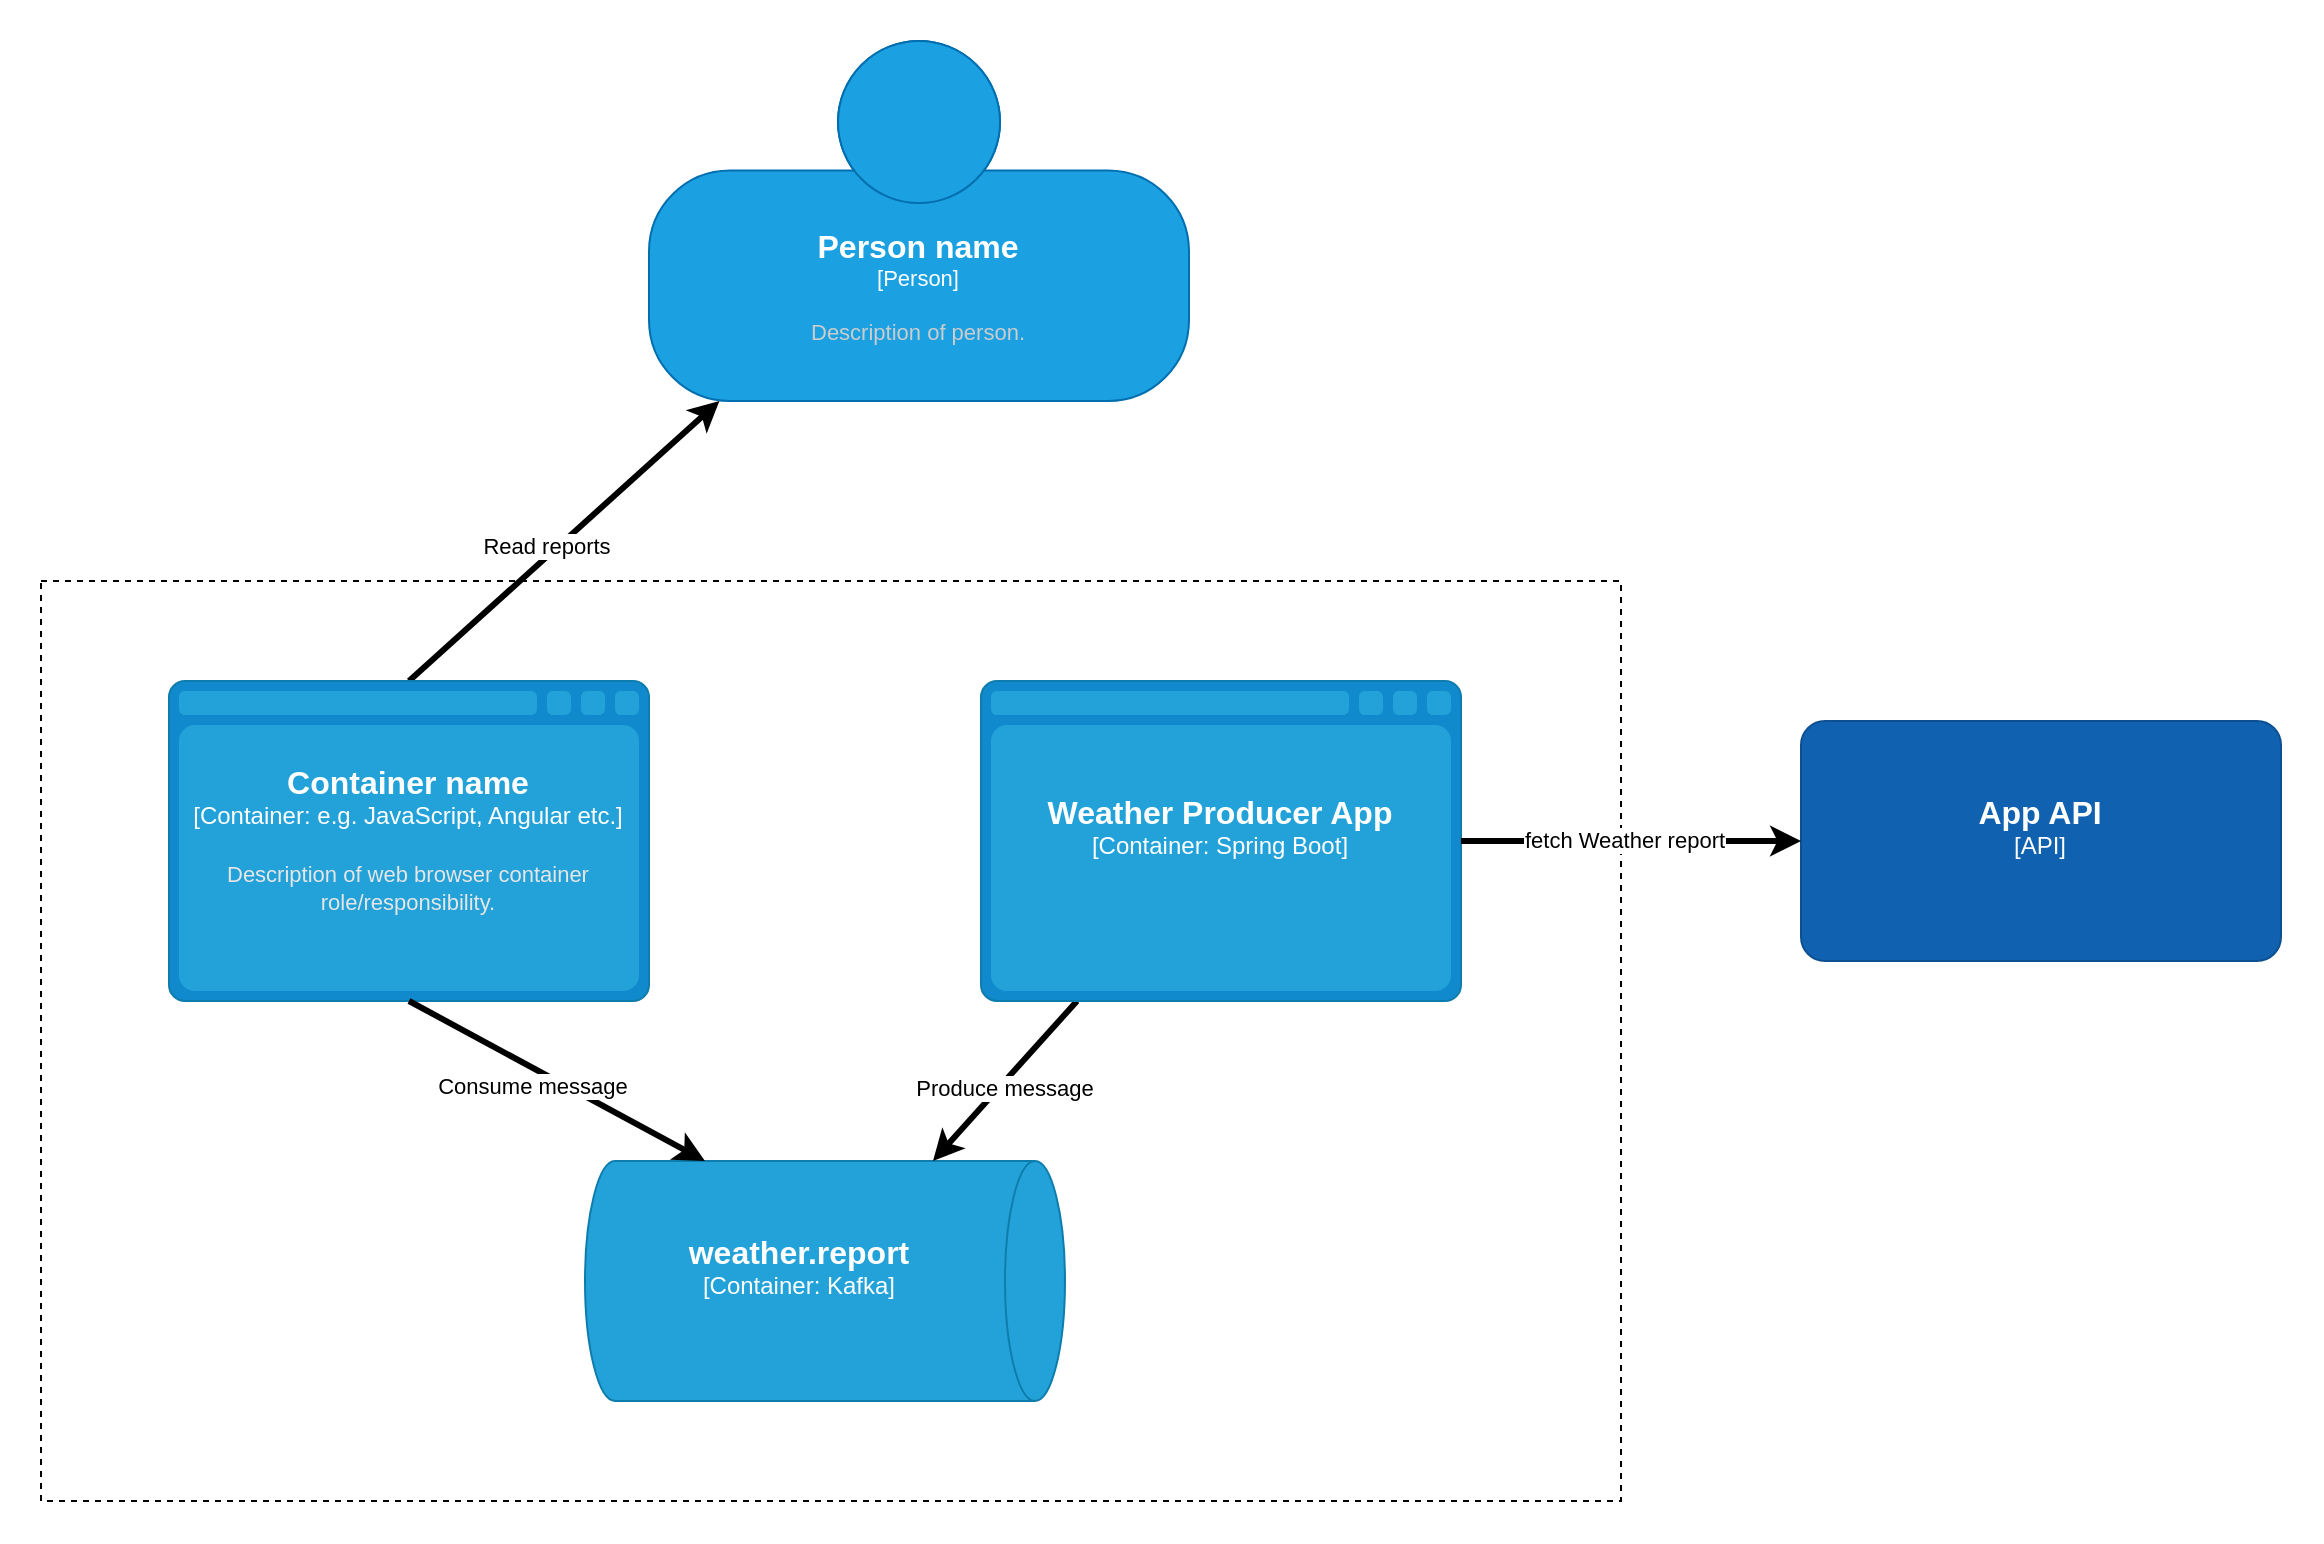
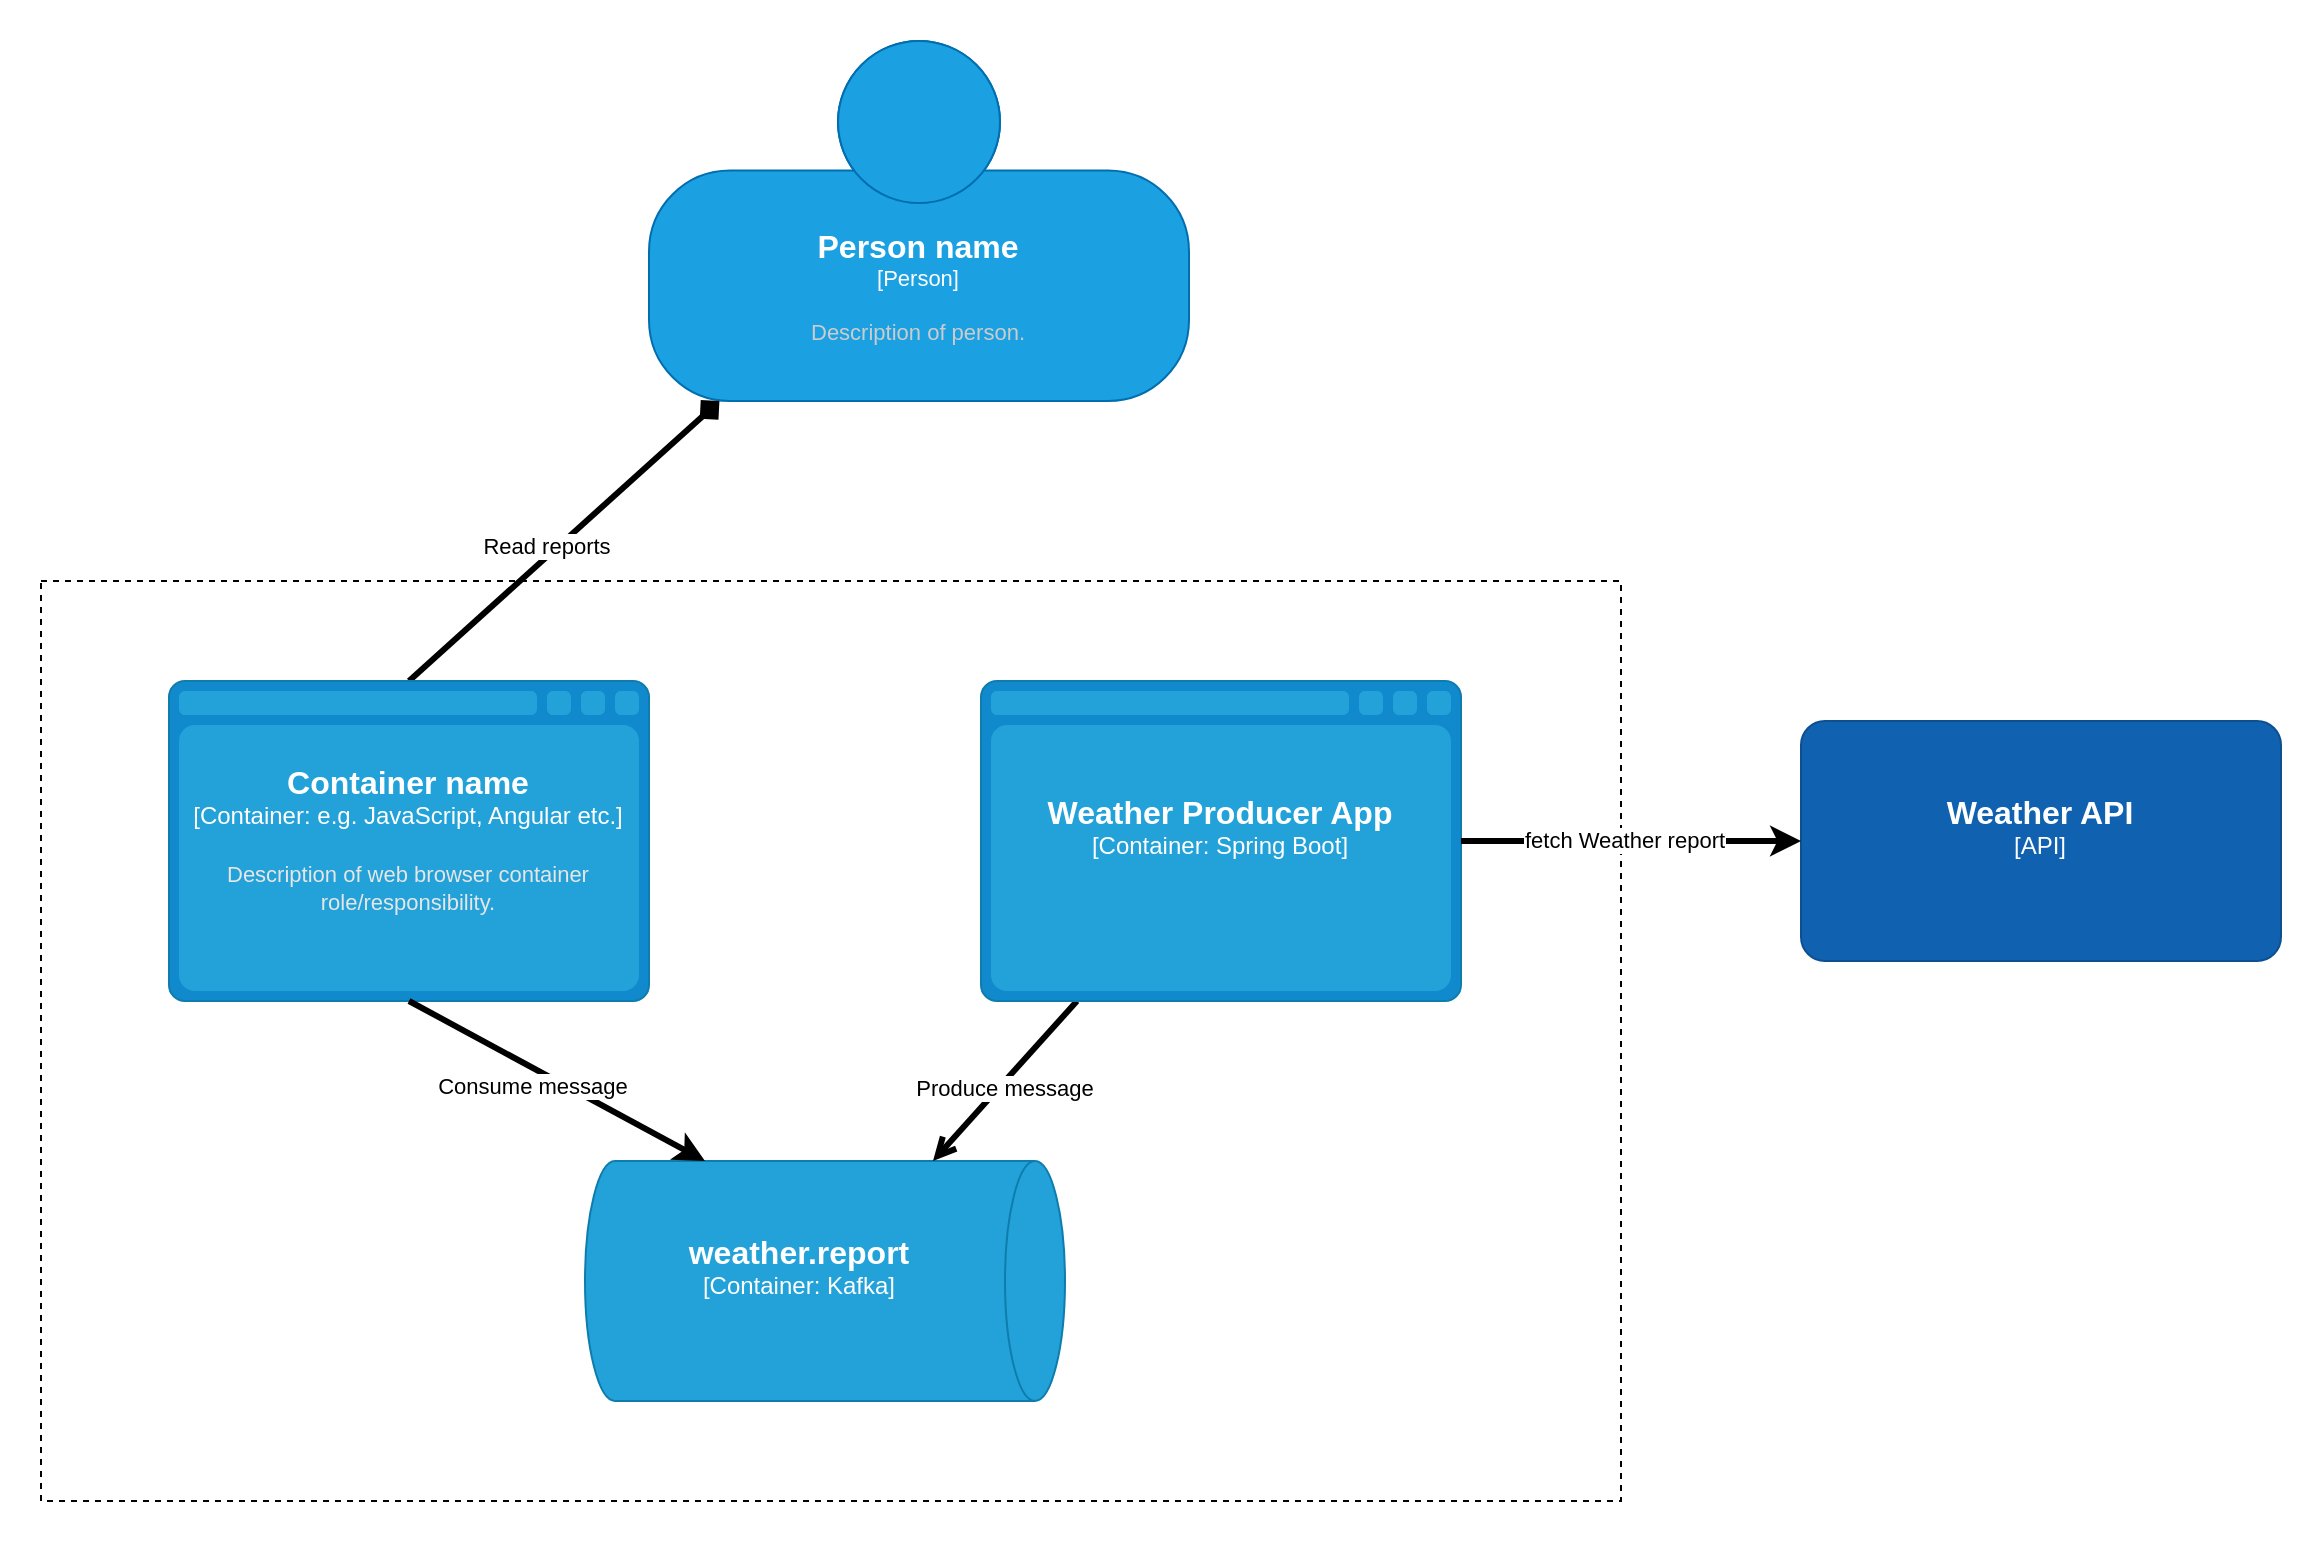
edge "Container name [Container: e.g. JavaScript, Angular etc.] Description of web browser container role/responsibility." -> "Person name [Person] Description of person.": arrowhead classic -> diamond
node "App API [API]": label "App API [API]" -> "Weather API [API]"
edge "Weather Producer App [Container: Spring Boot]" -> "weather.report [Container: Kafka]": arrowhead classic -> open
